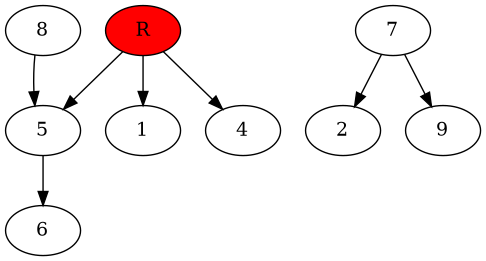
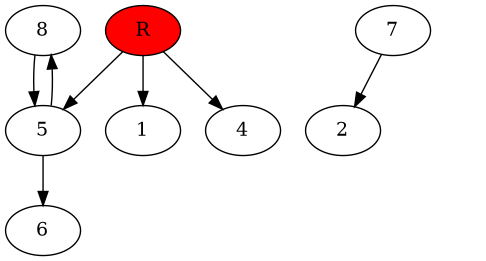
edge "5" -> "8": added
node "9": removed
